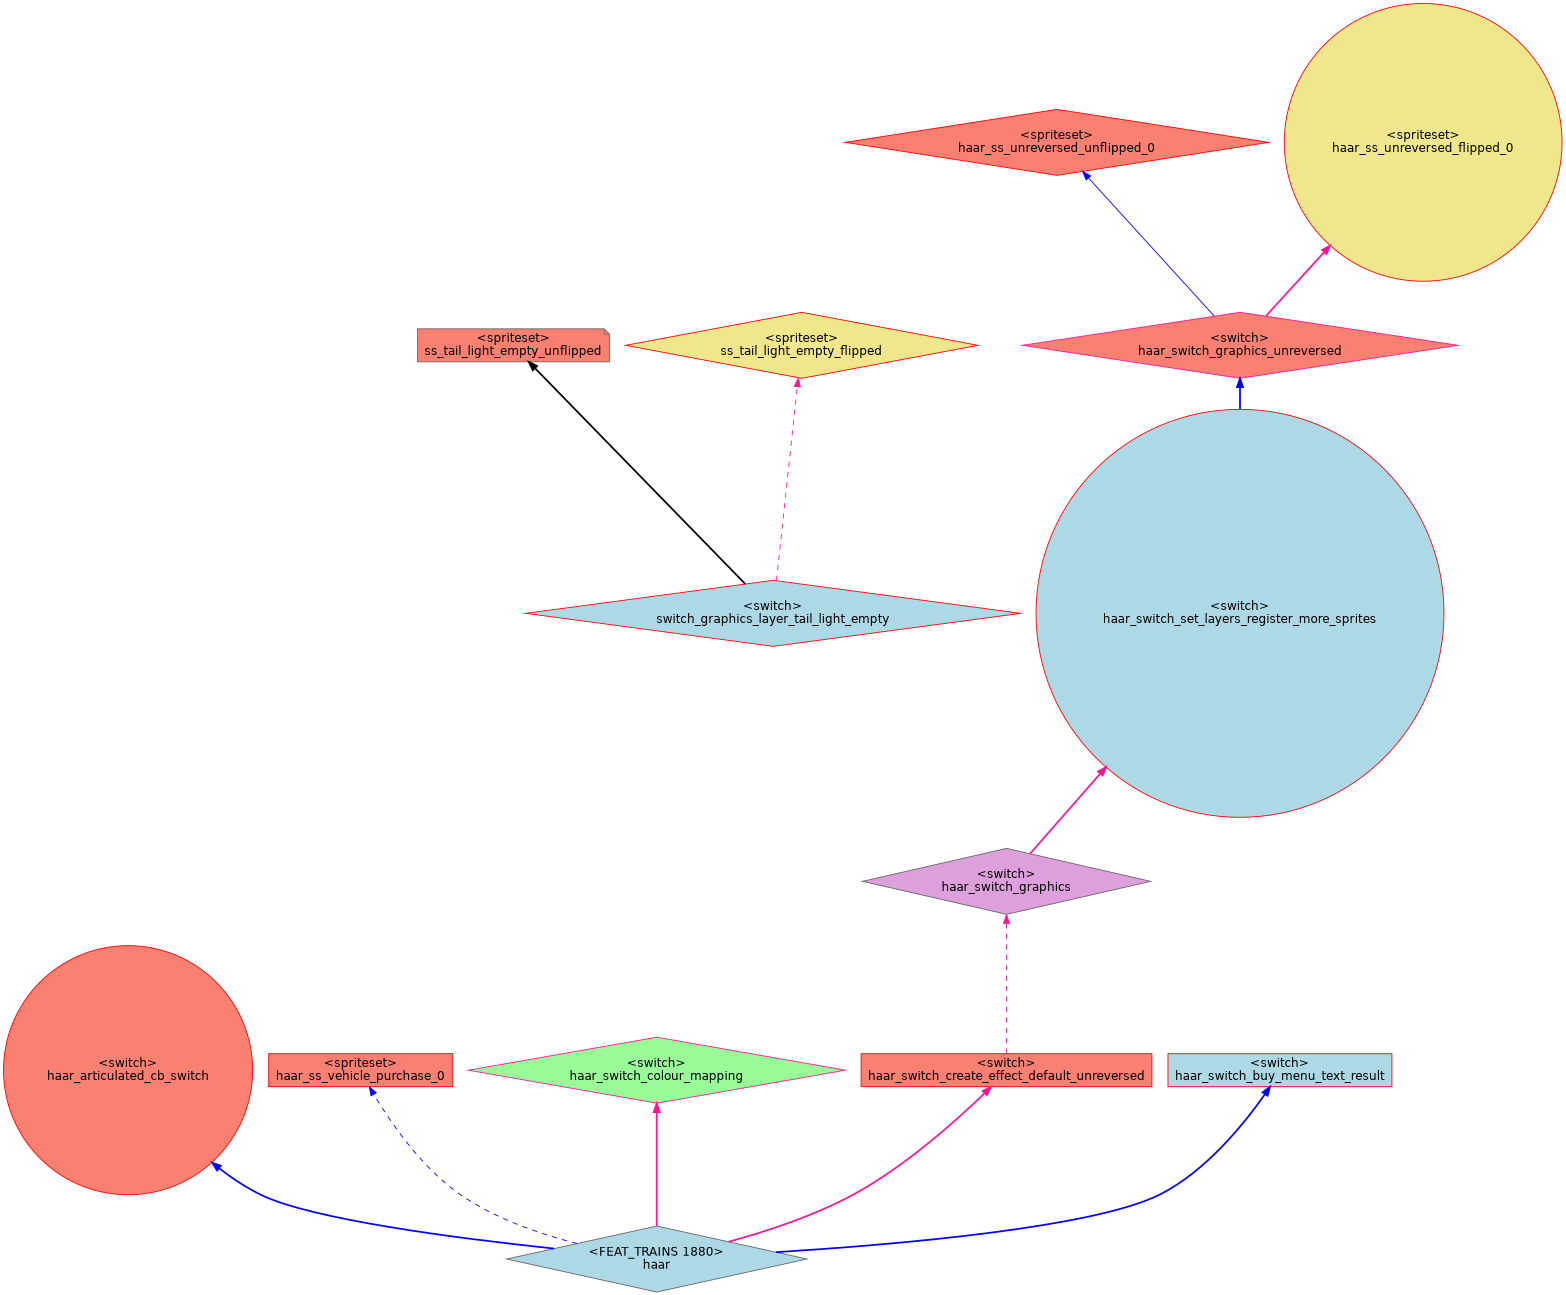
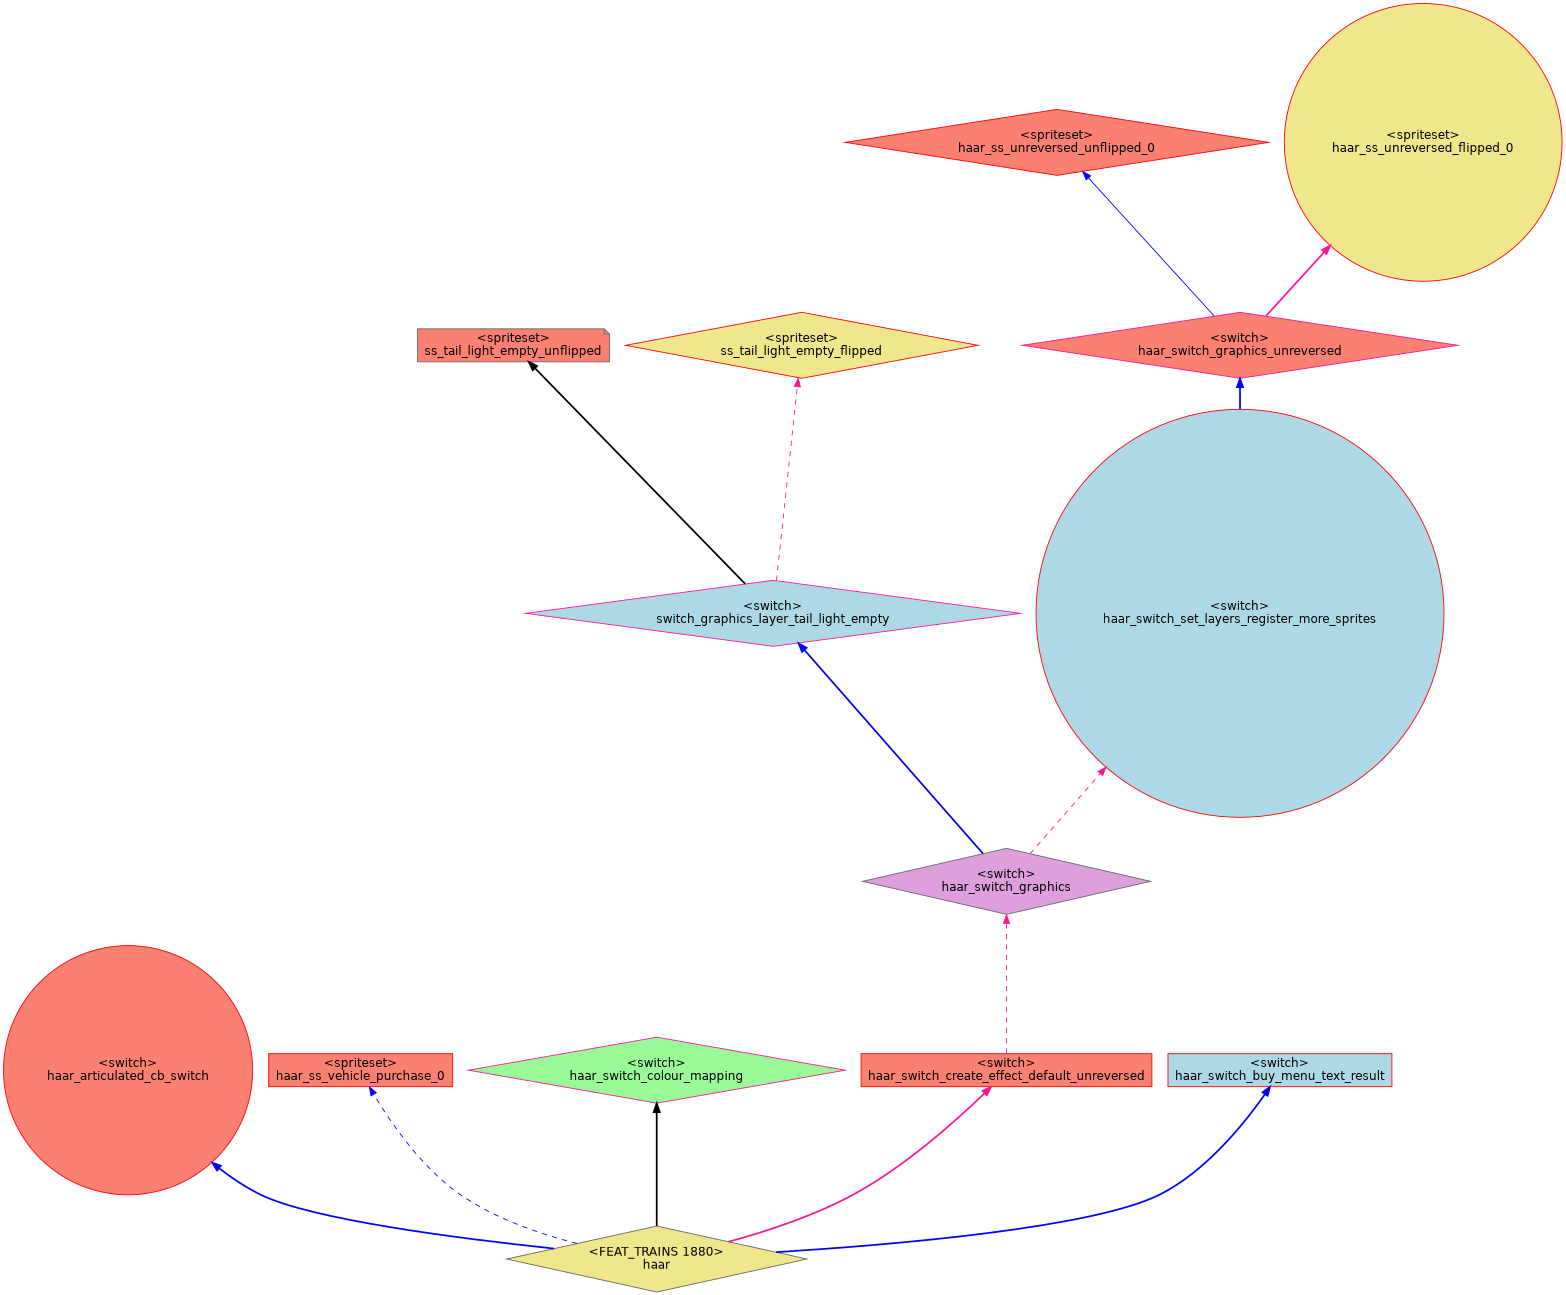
node "<switch> switch_graphics_layer_tail_light_empty": color red -> deeppink
edge "<switch> haar_switch_graphics" -> "<switch> switch_graphics_layer_tail_light_empty": added
edge "<switch> haar_switch_graphics" -> "<switch> haar_switch_set_layers_register_more_sprites": style bold -> dashed
edge "<FEAT_TRAINS 1880> haar" -> "<switch> haar_switch_colour_mapping": color deeppink -> black
node "<FEAT_TRAINS 1880> haar": fillcolor lightblue -> khaki
